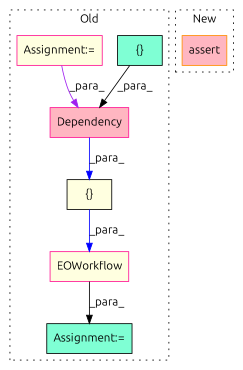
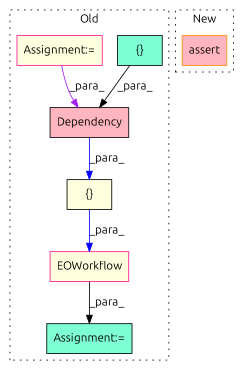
node "Dependency": color deeppink -> black
